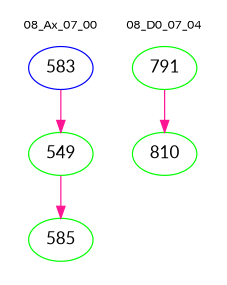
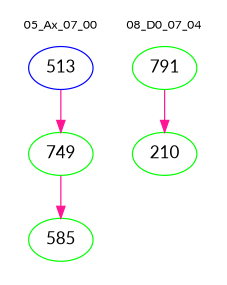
cluster "08_Ax_07_00": label "08_Ax_07_00" -> "05_Ax_07_00"
node "583": label "583" -> "513"
node "549": label "549" -> "749"
node "810": label "810" -> "210"
